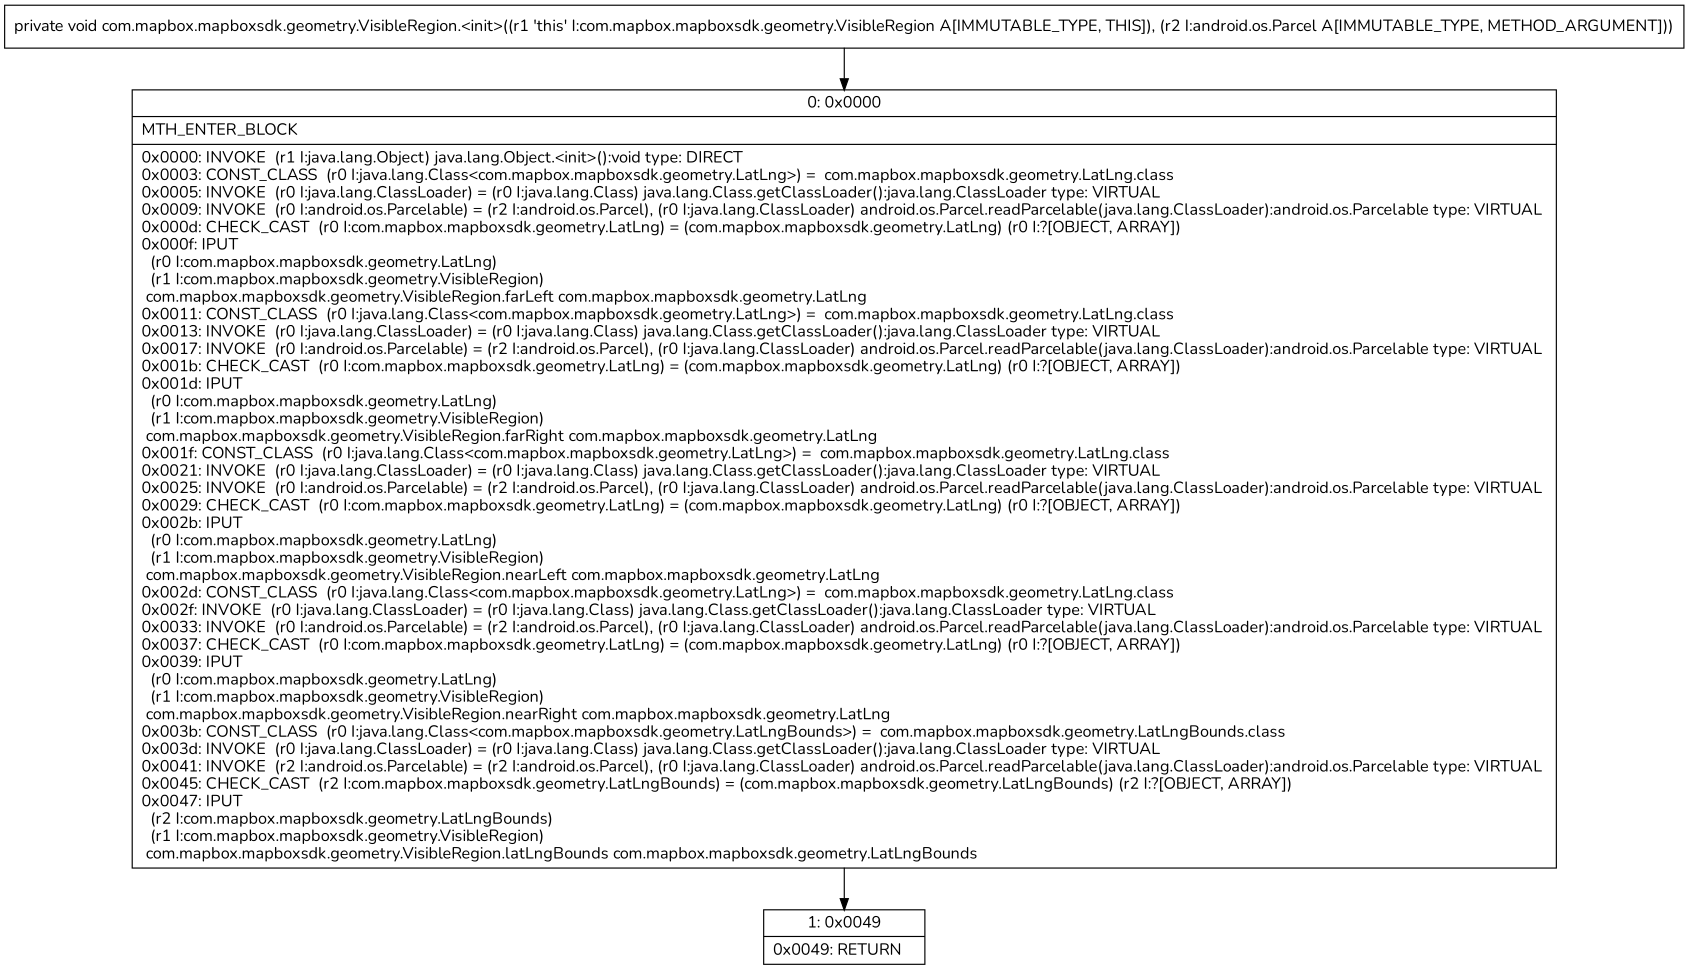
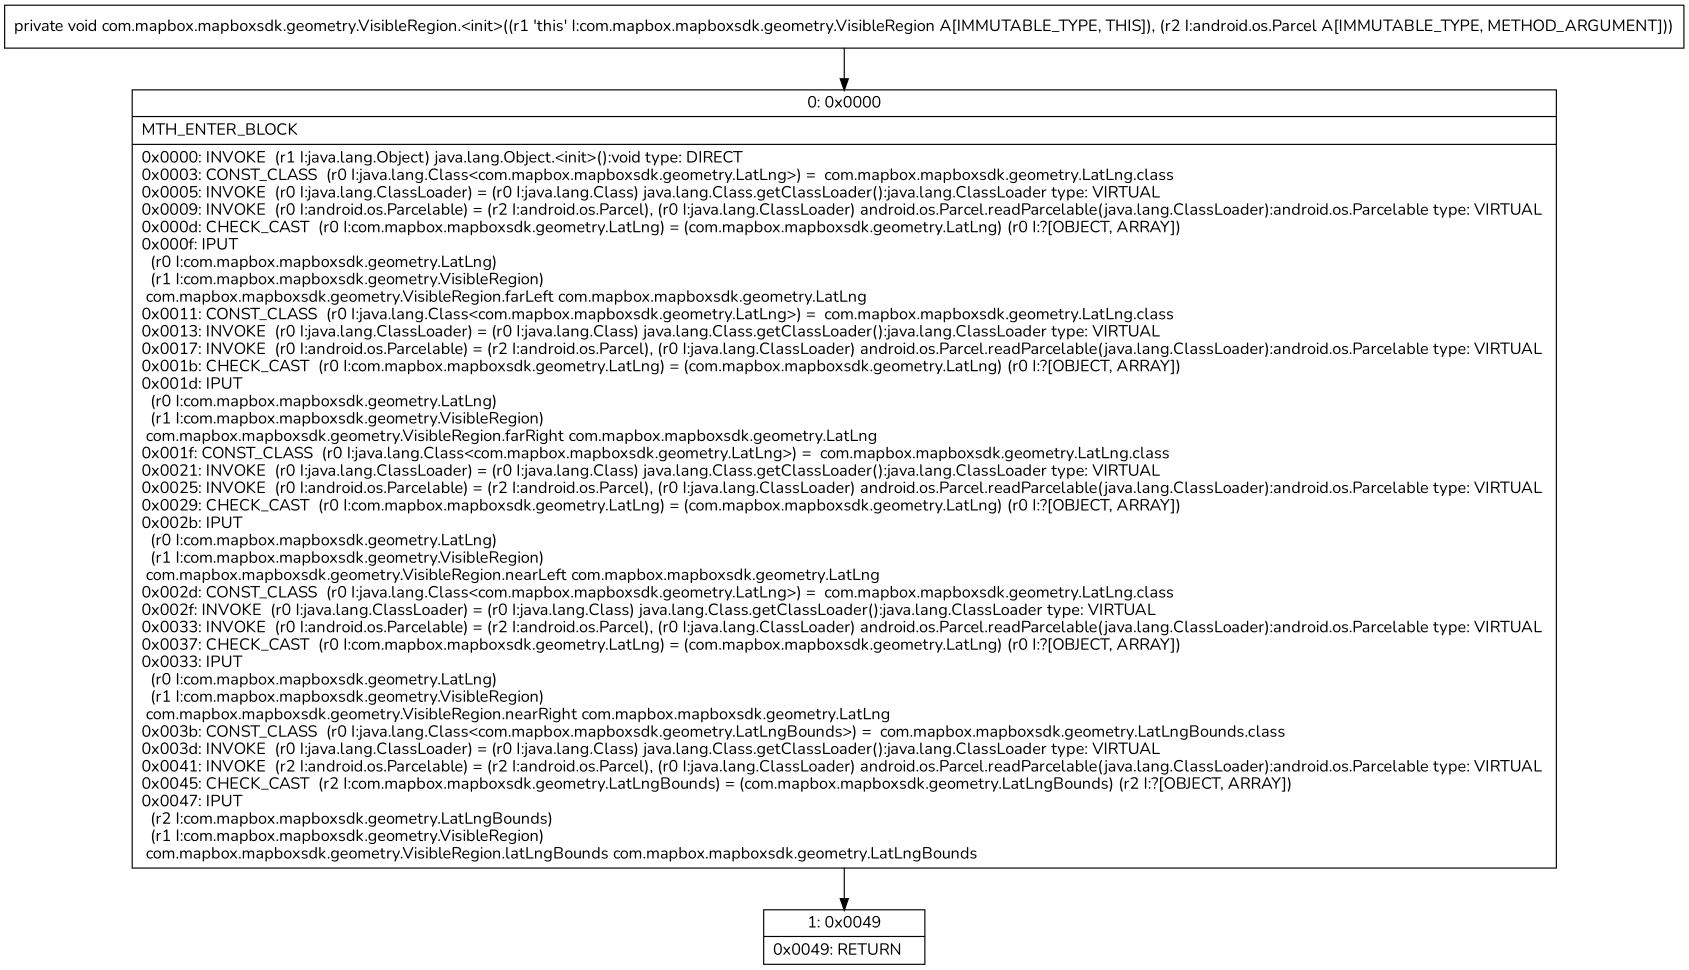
node "0: 0x0000": text "0x0039: IPUT" -> "0x0033: IPUT"
